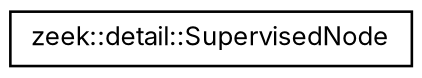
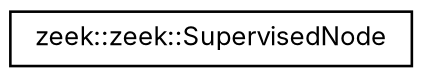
node "zeek::detail::SupervisedNode": label "zeek::detail::SupervisedNode" -> "zeek::zeek::SupervisedNode"
